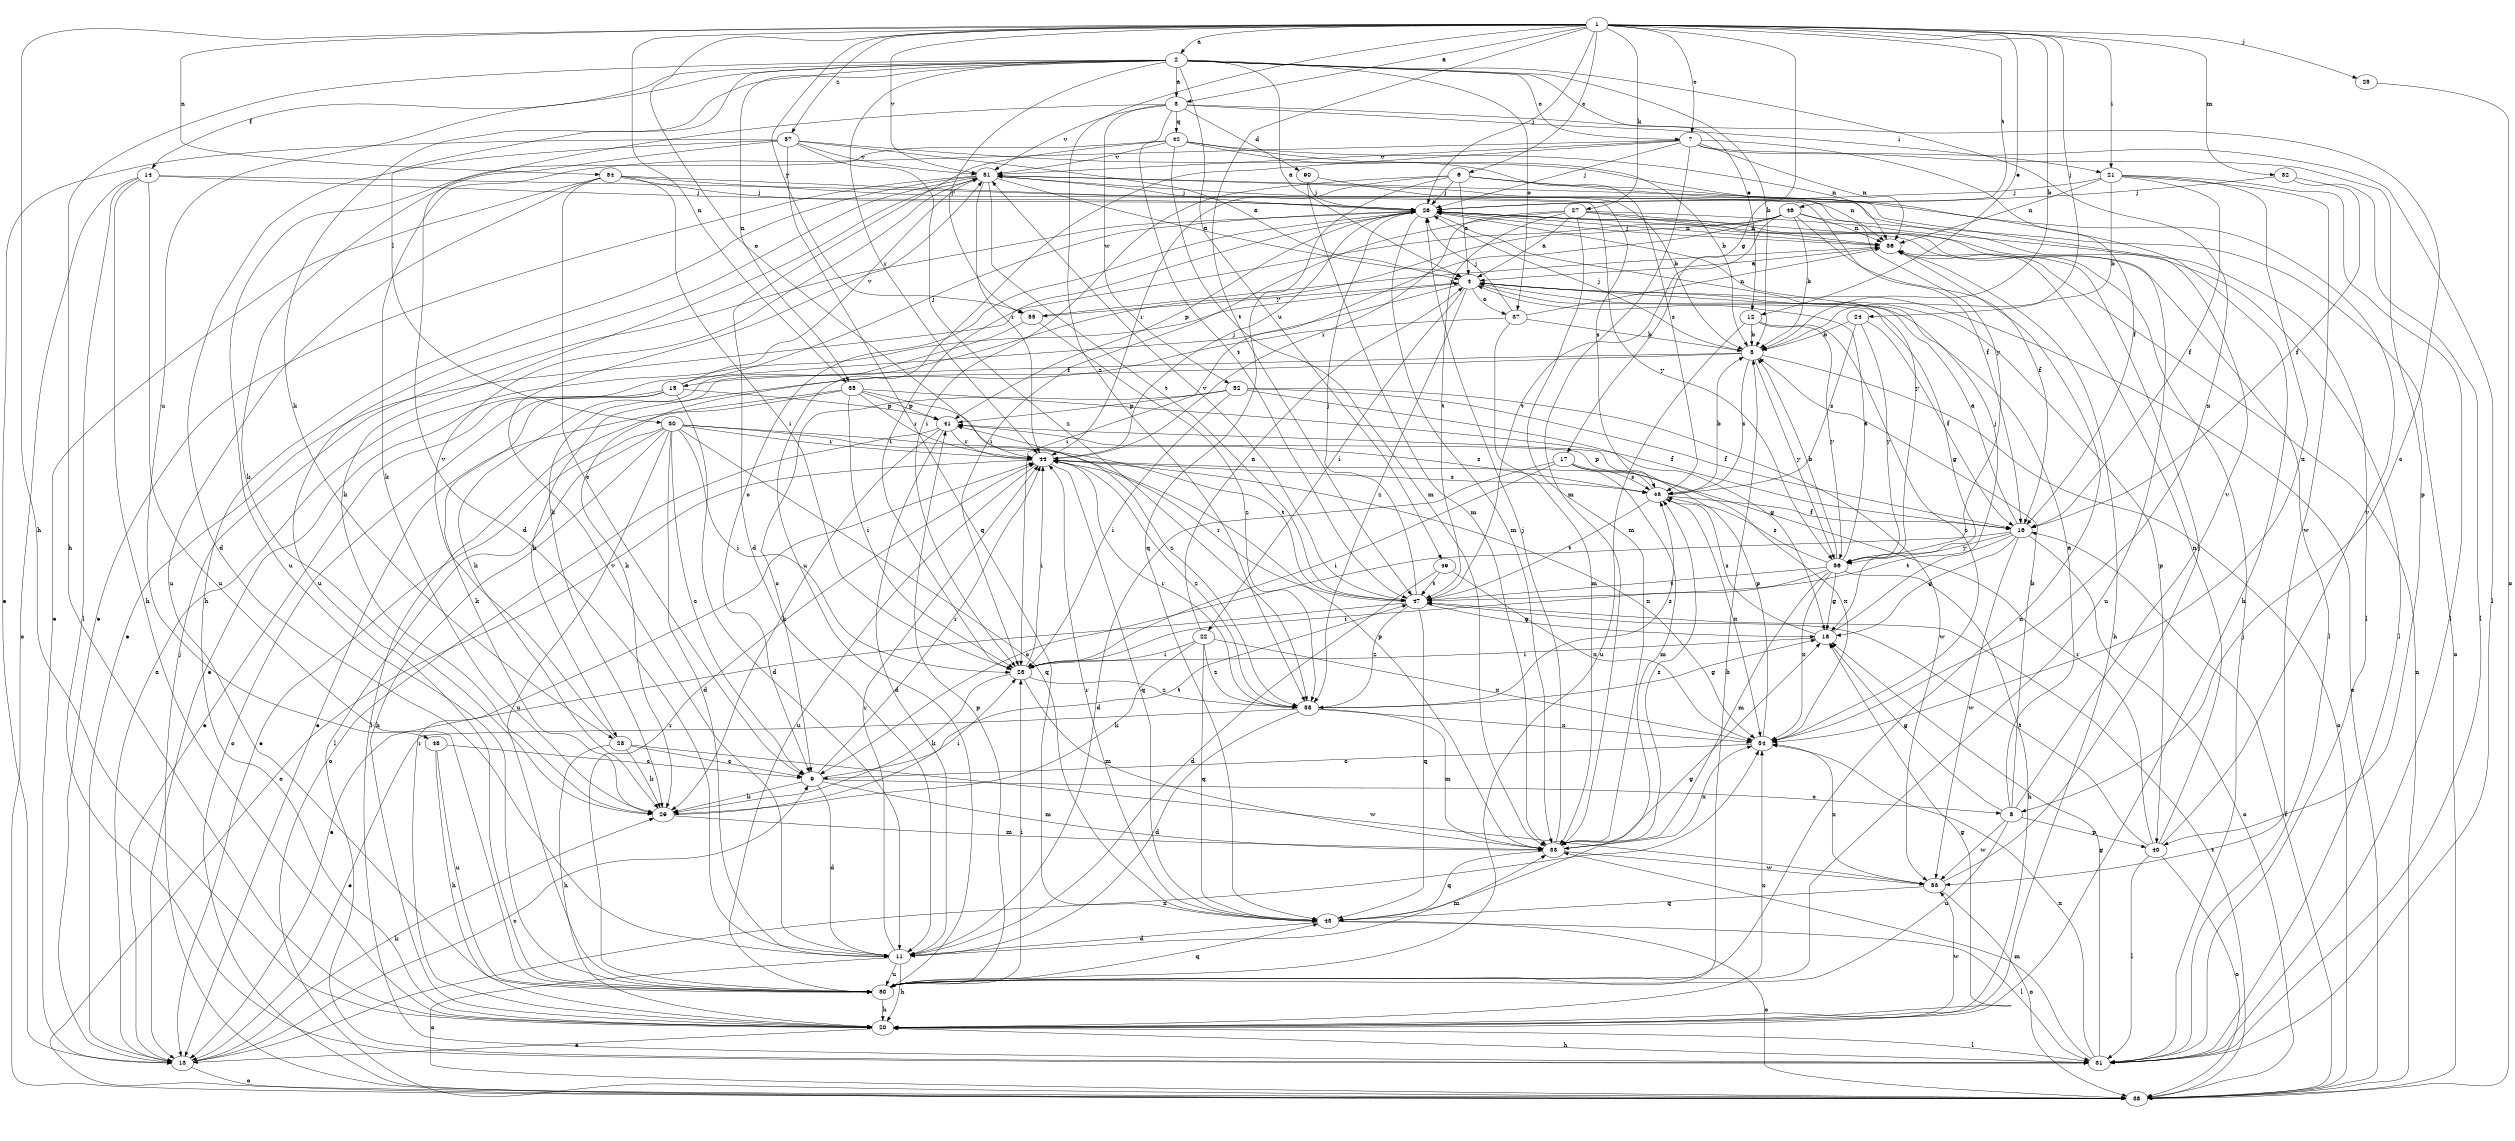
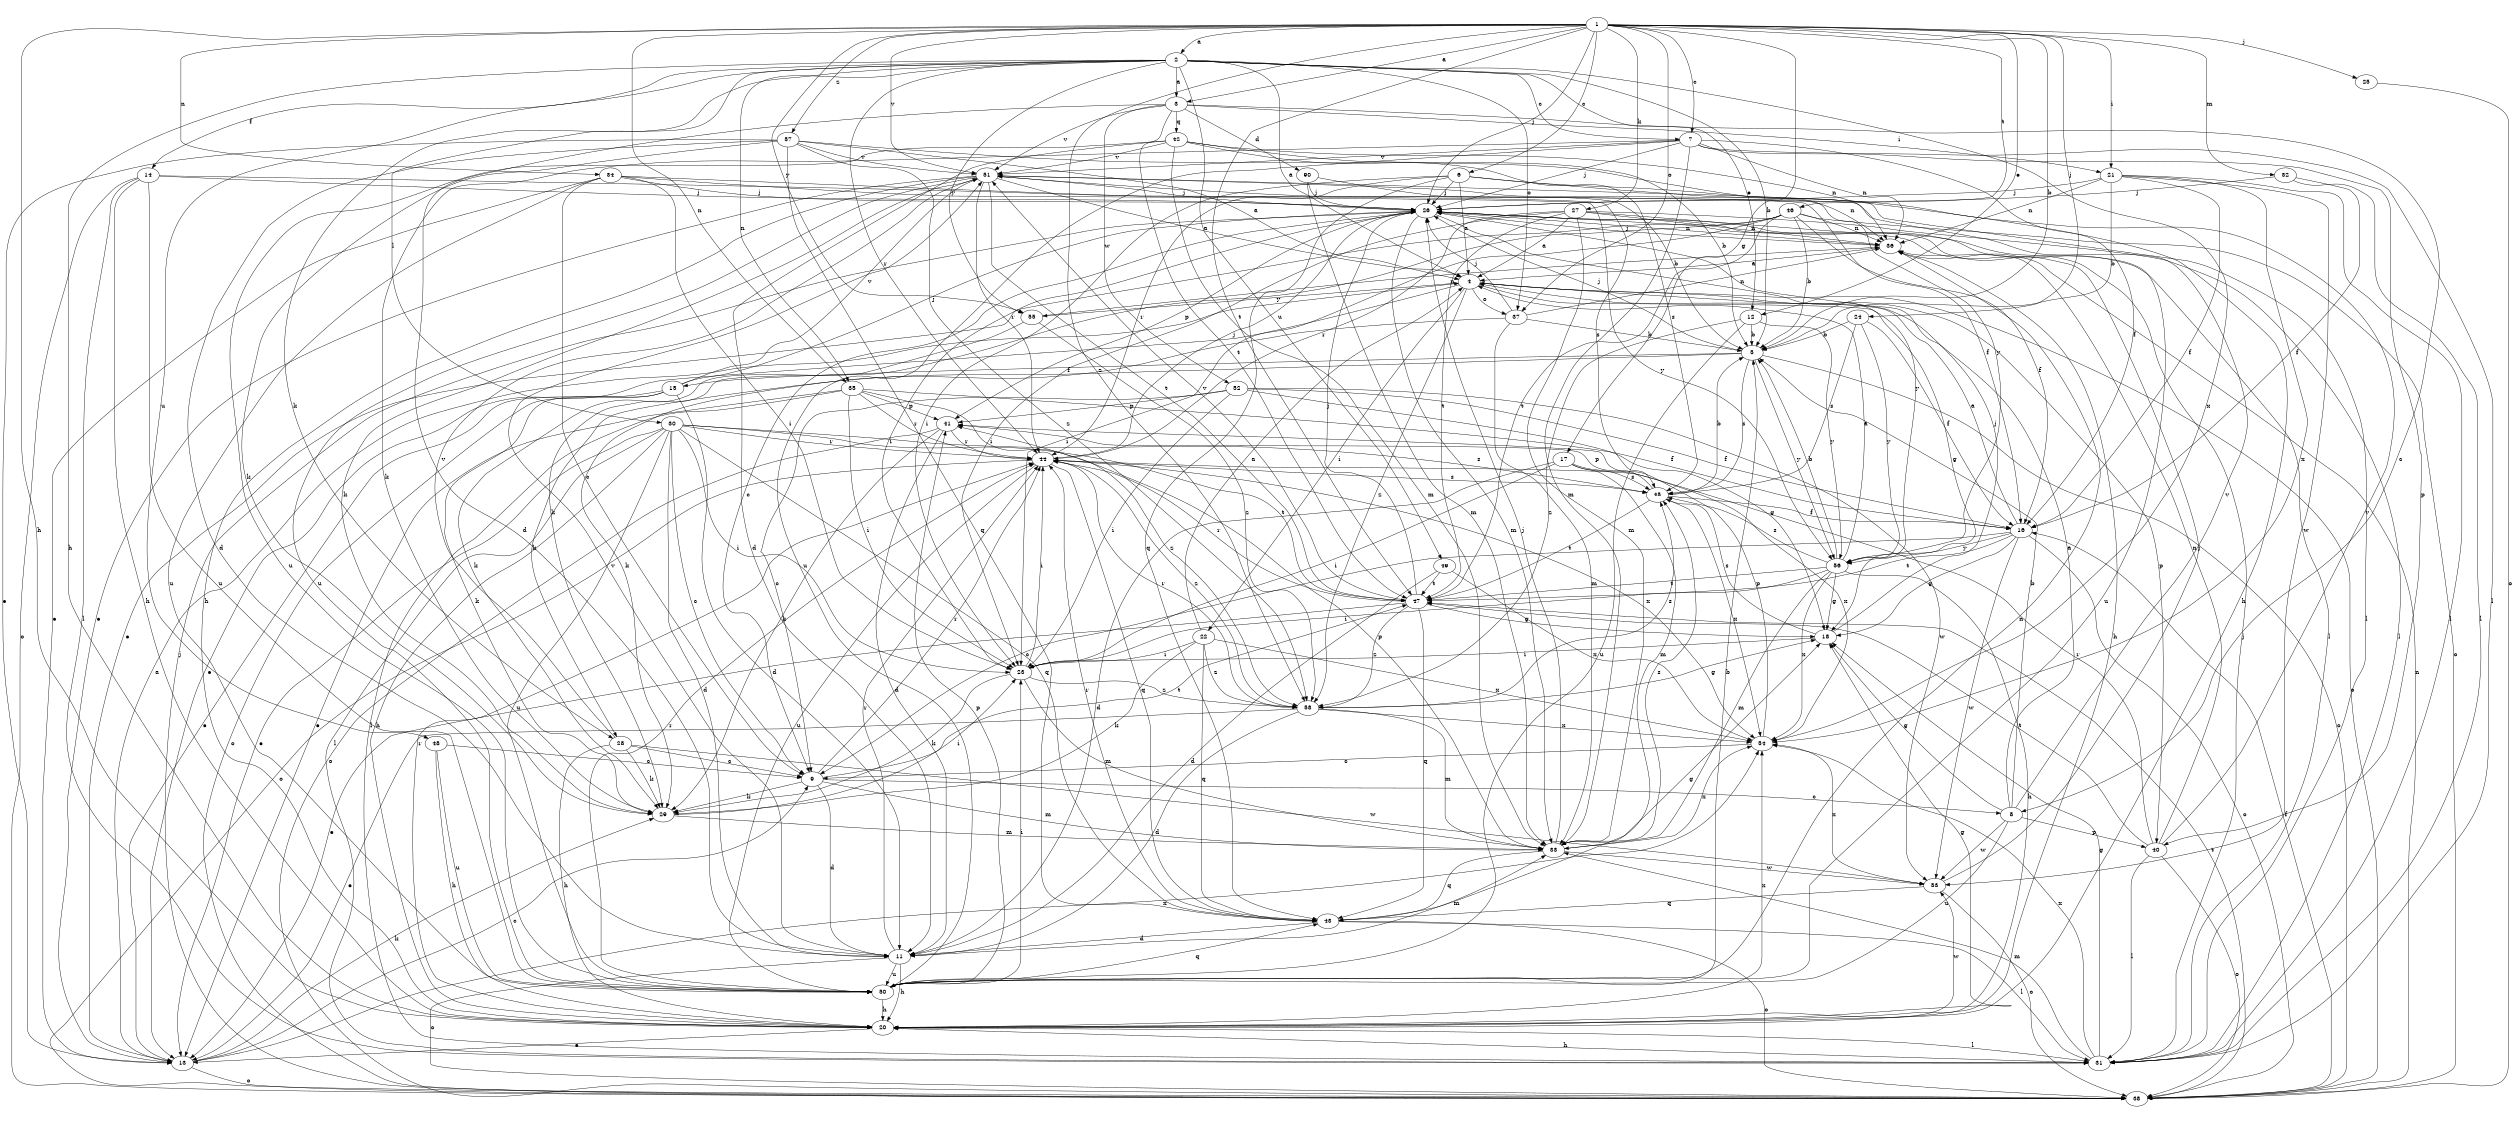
edge "1" -> "44": now "1" -> "37"
edge "15" -> "41": removed, label "p"
edge "12" -> "54": now "12" -> "58"
